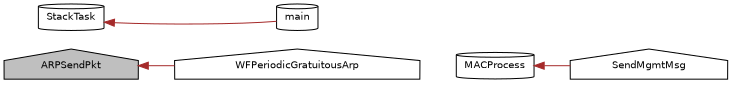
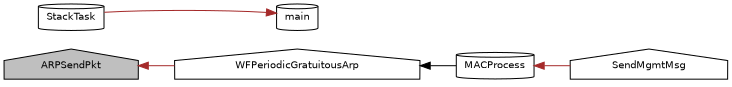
edge "main" -> "StackTask": reversed
edge "MACProcess" -> "WFPeriodicGratuitousArp": added
